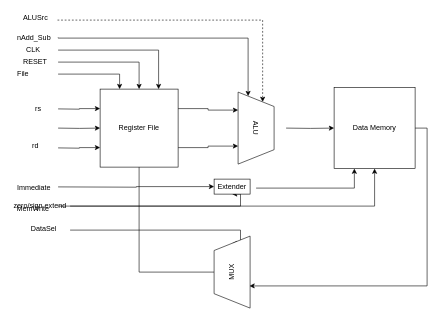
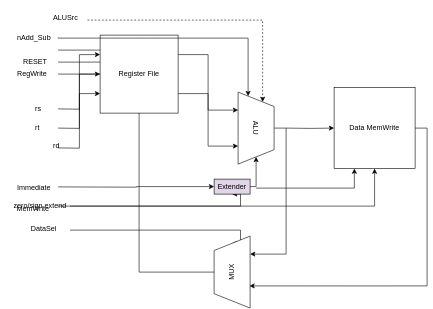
node "ALUSrc": moved (40, 18) -> (70, 18)
node "CLK": removed
node "File": label "File" -> "RegWrite"
node "rt": added
node "Register File": moved (139, 128) -> (139, 74)
node "Data Memory": label "Data Memory" -> "Data MemWrite"
node "rd": moved (40, 146) -> (61, 146)
node "Extender": fillcolor #ffffff -> #e1d5e7
edge "Extender" -> "ALU": added
edge "ALU" -> "MUX": added
